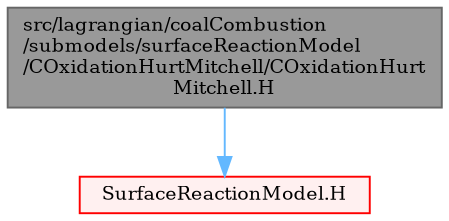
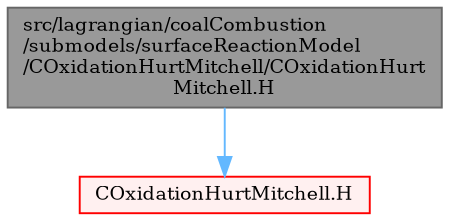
node "SurfaceReactionModel.H": label "SurfaceReactionModel.H" -> "COxidationHurtMitchell.H"
